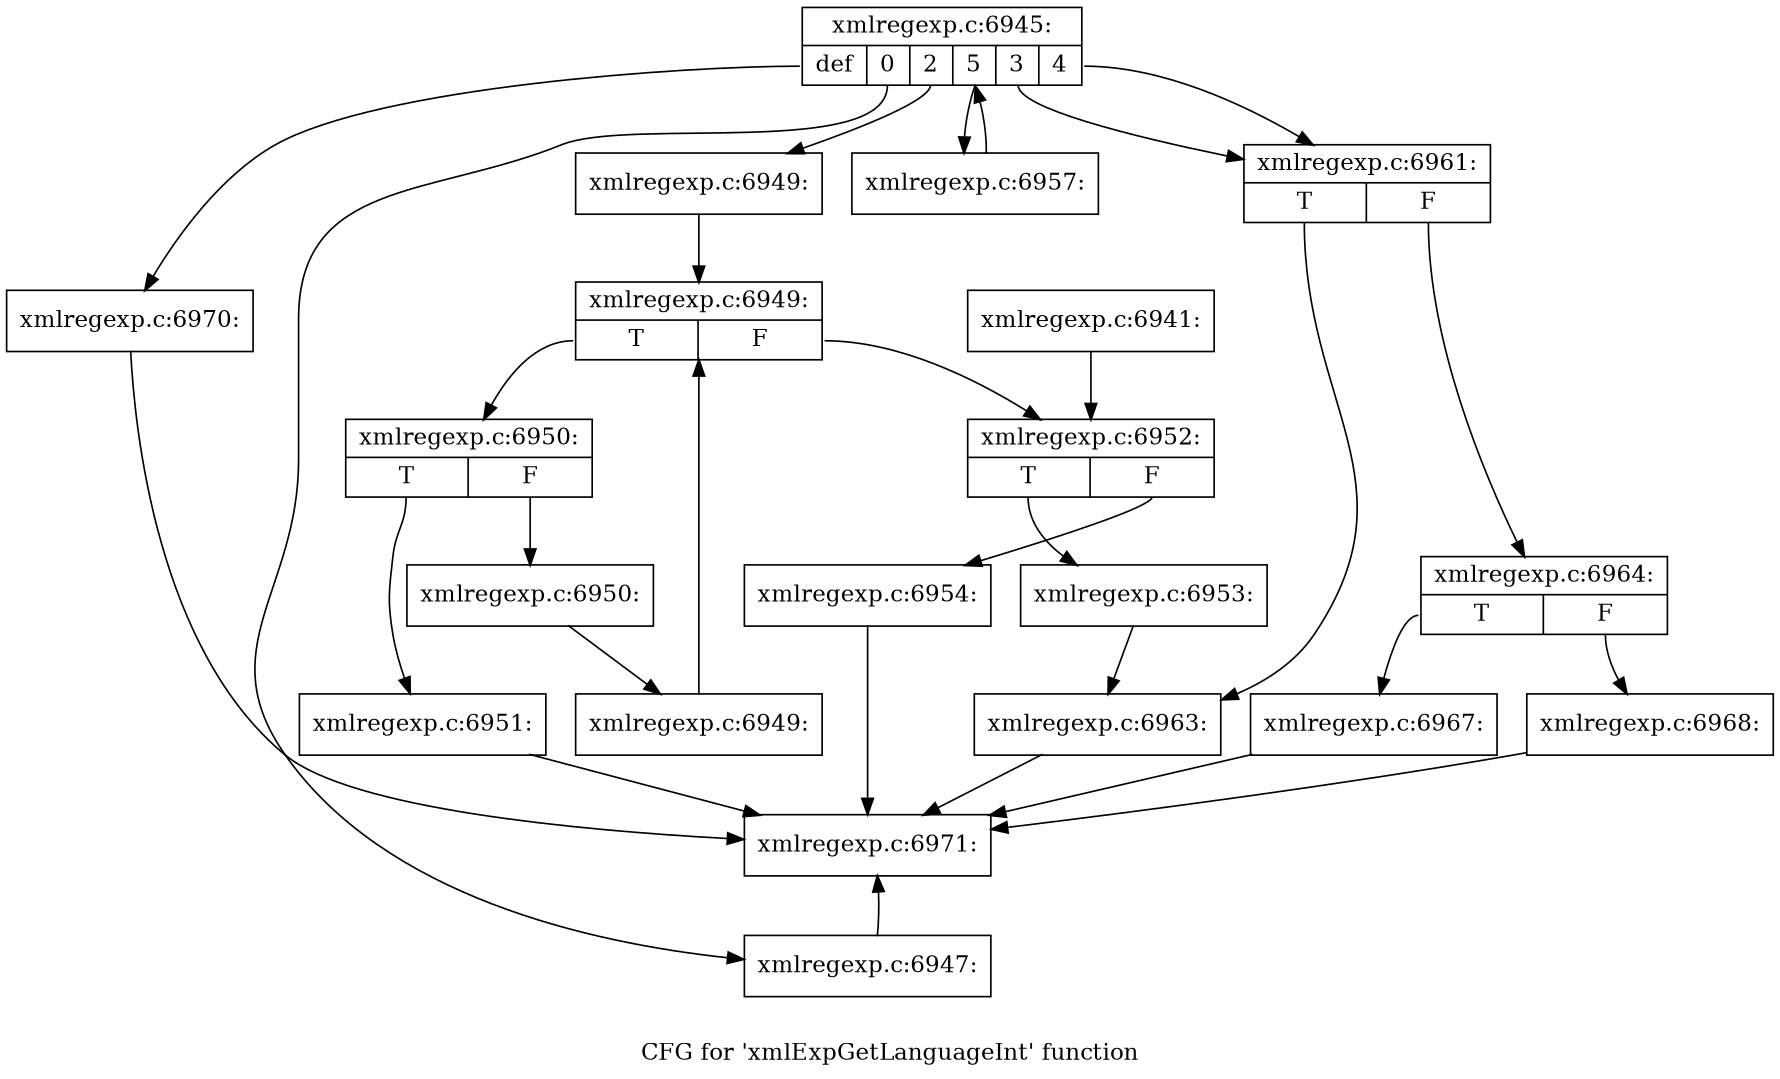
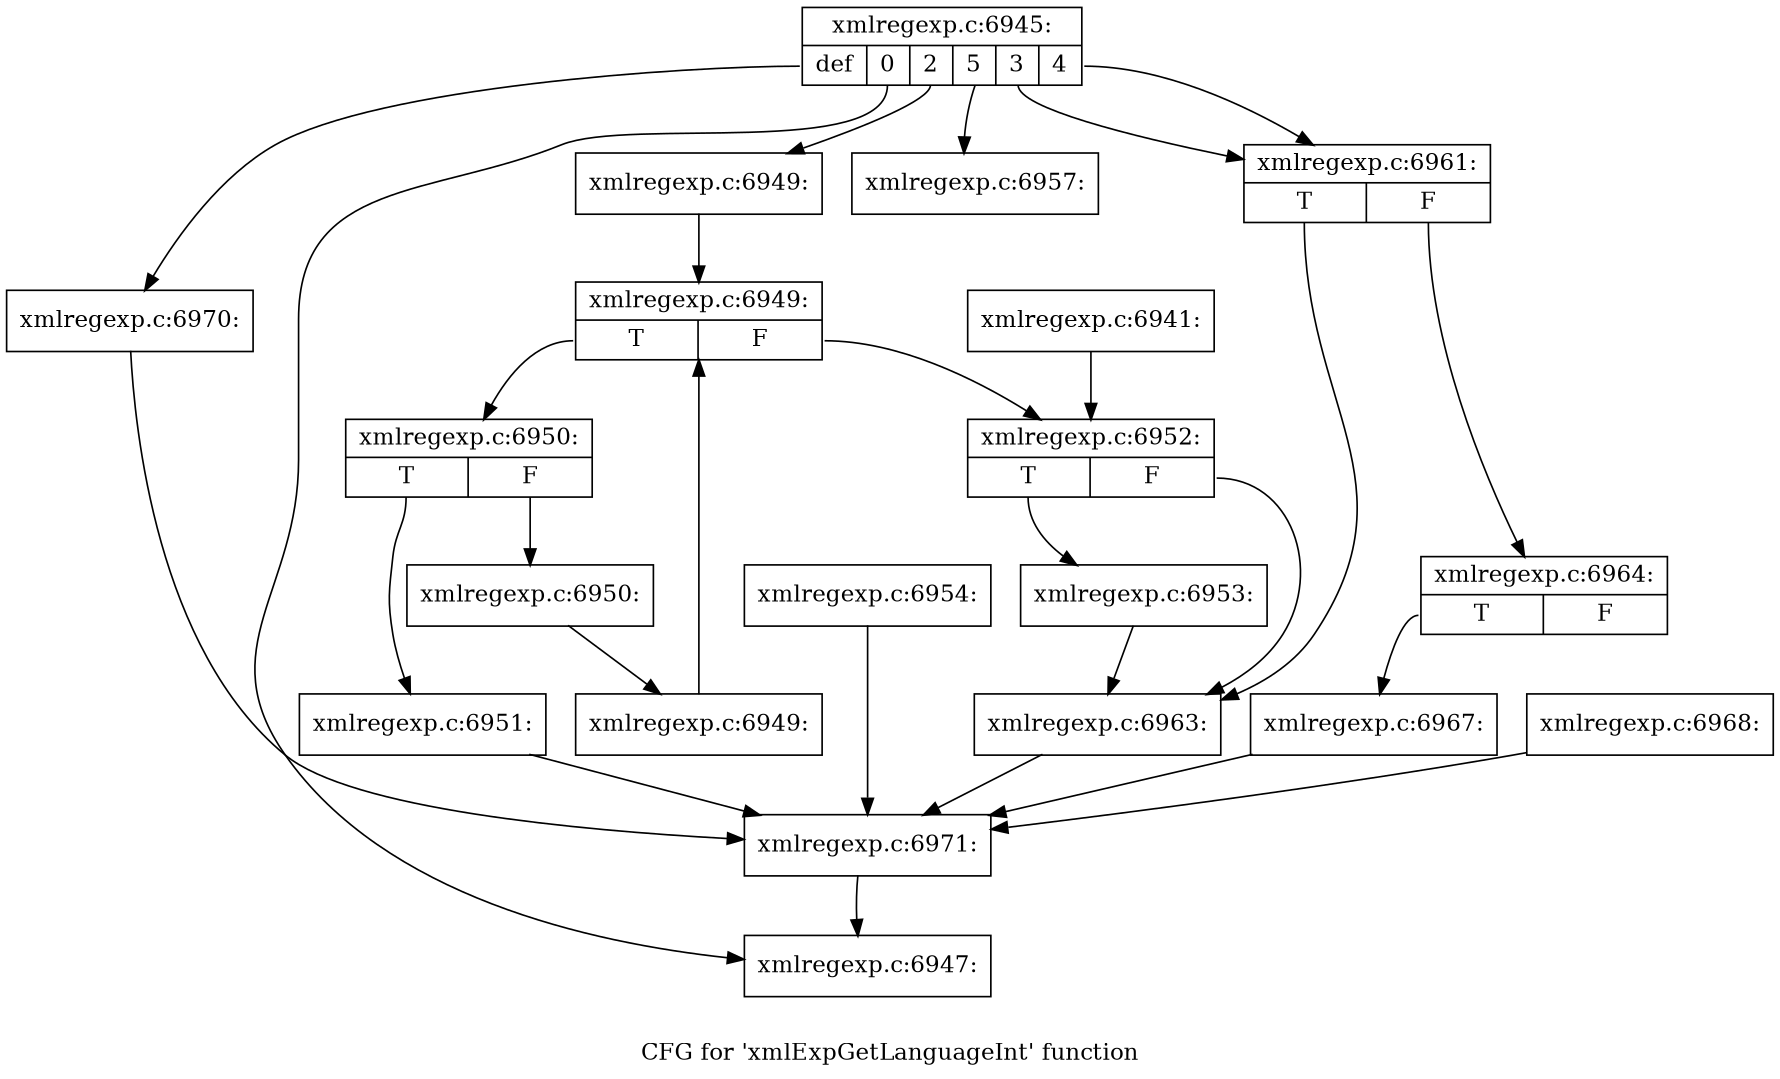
edge "xmlregexp.c:6957:" -> "xmlregexp.c:6945:": removed
edge "xmlregexp.c:6952:" -> "xmlregexp.c:6954:": now "xmlregexp.c:6952:" -> "xmlregexp.c:6963:"
edge "xmlregexp.c:6964:" -> "xmlregexp.c:6968:": removed
edge "xmlregexp.c:6947:" -> "xmlregexp.c:6971:": reversed
